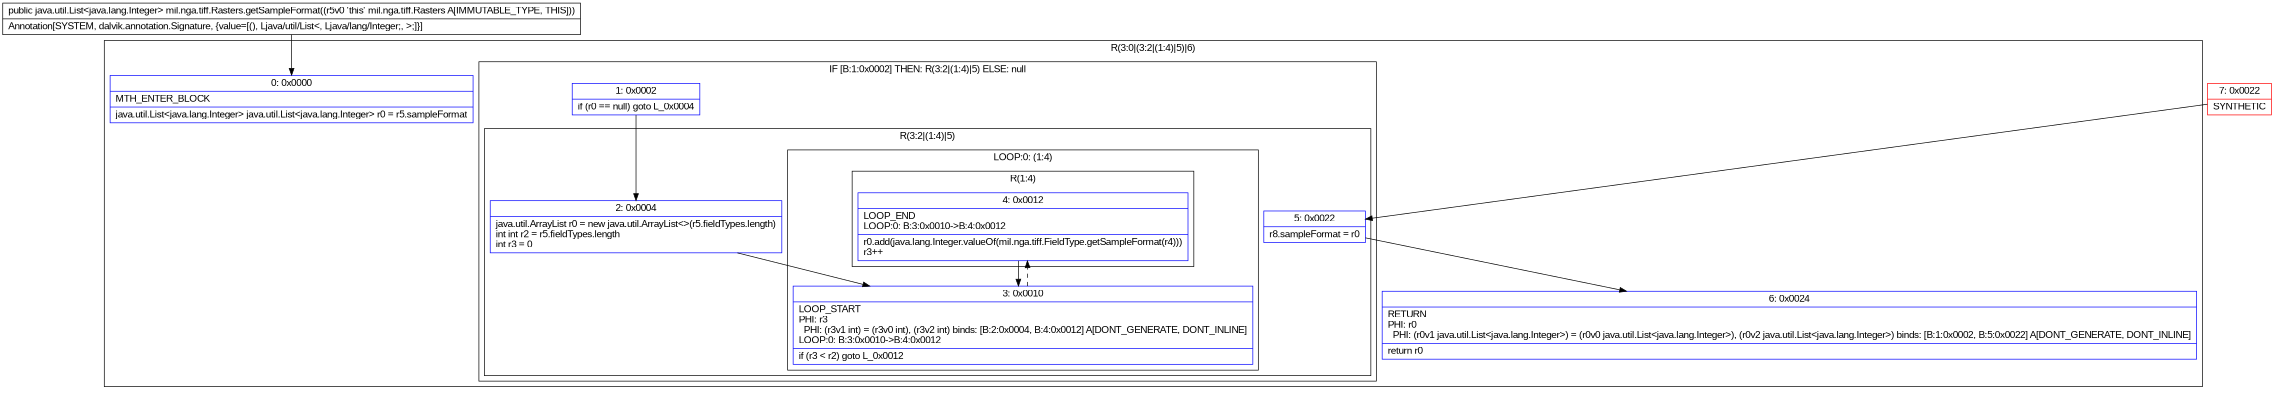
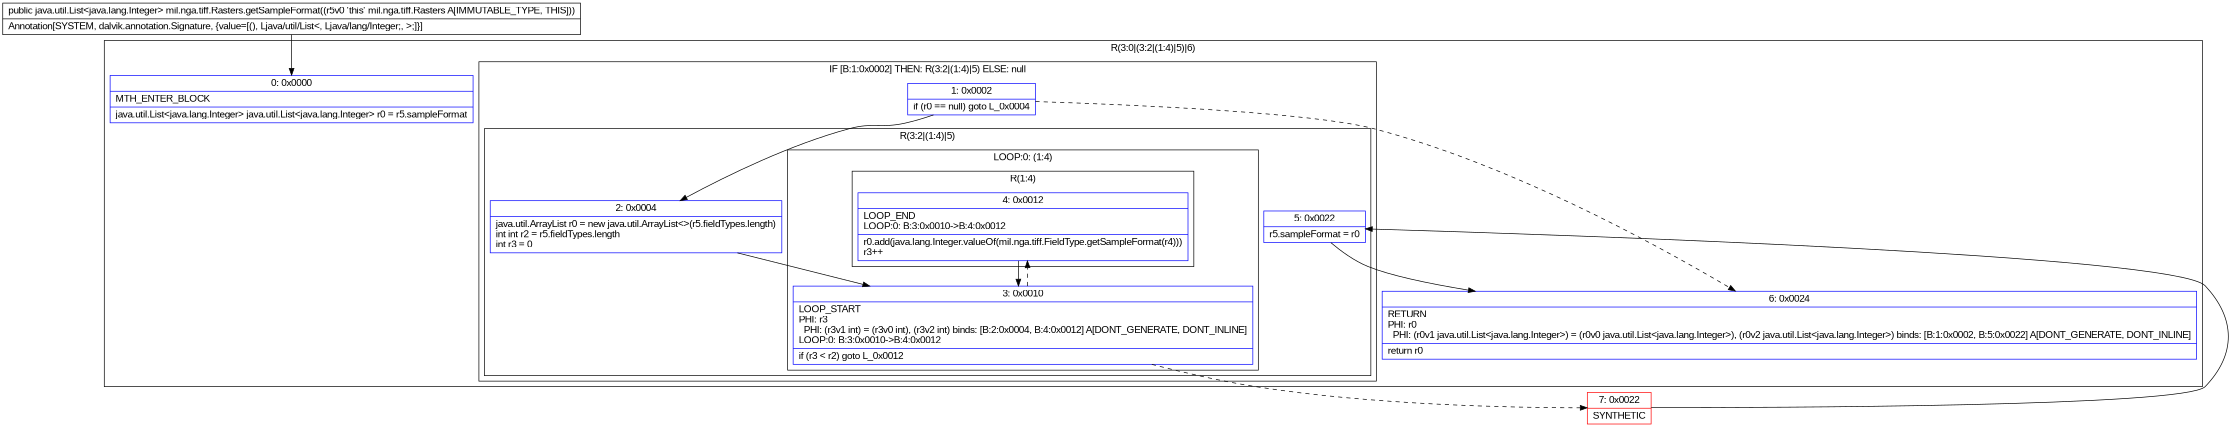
edge "1: 0x0002" -> "6: 0x0024": added
node "5: 0x0022": text "r8.sampleFormat = r0" -> "r5.sampleFormat = r0"
edge "3: 0x0010" -> "7: 0x0022": added
